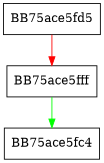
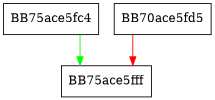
node "BB75ace5fd5": label "BB75ace5fd5" -> "BB70ace5fd5"
edge "BB75ace5fff" -> "BB75ace5fc4": reversed
